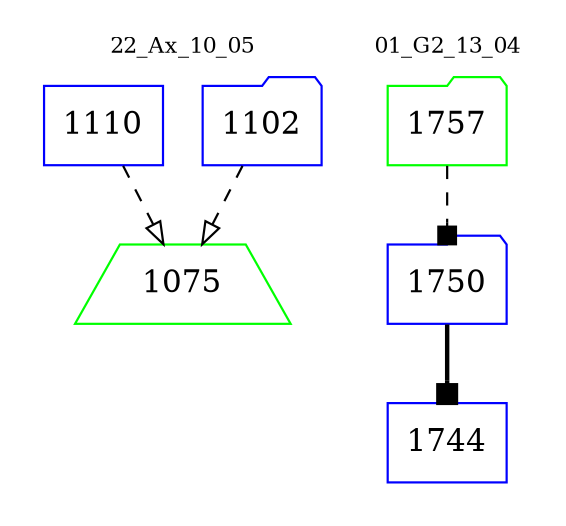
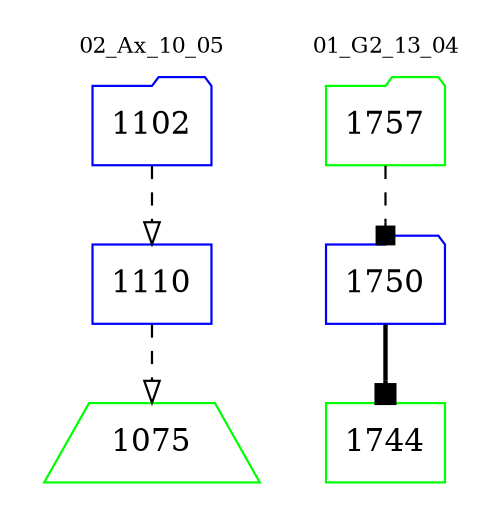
cluster "22_Ax_10_05": label "22_Ax_10_05" -> "02_Ax_10_05"
edge "1102" -> "1075": now "1102" -> "1110"
node "1744": color blue -> green
